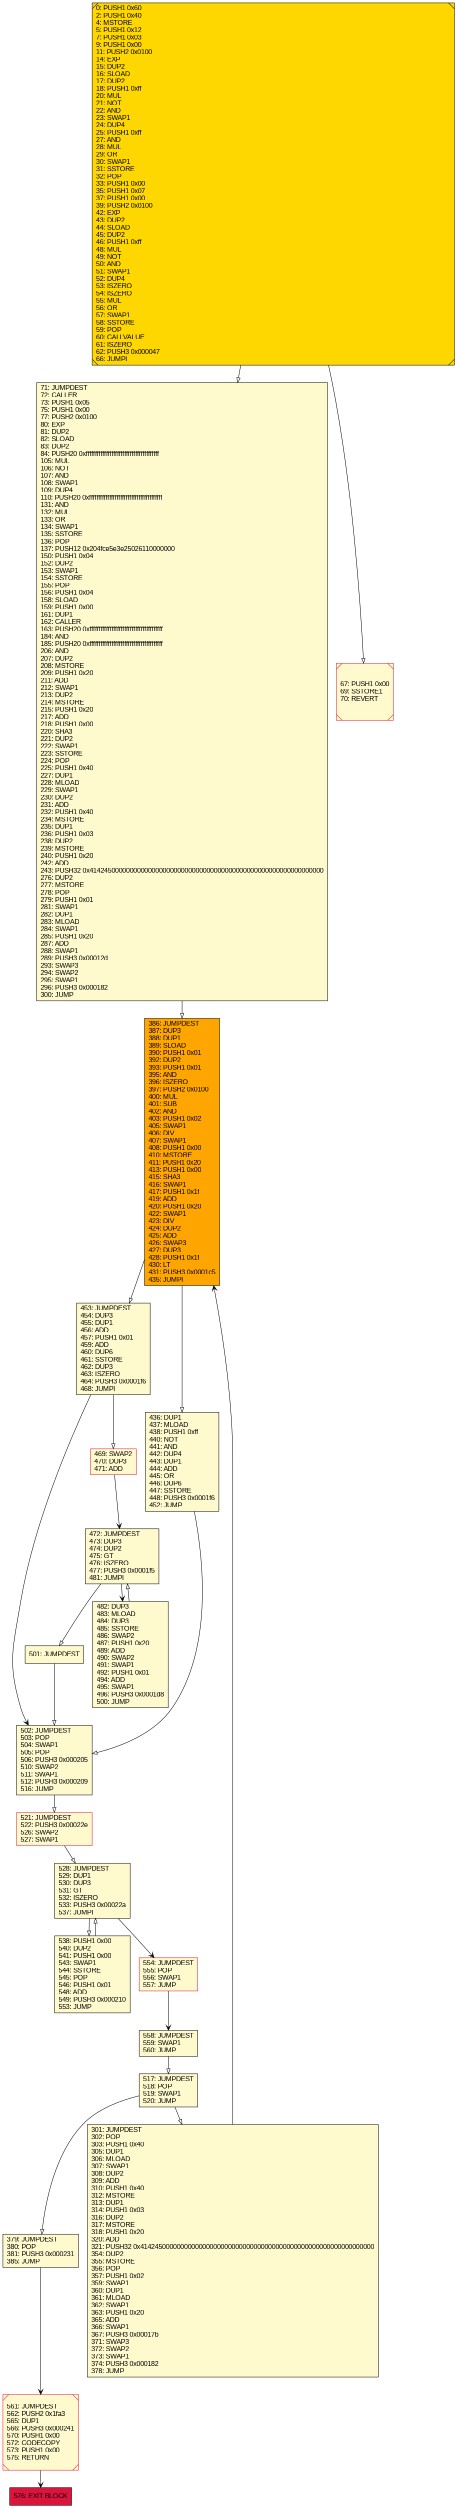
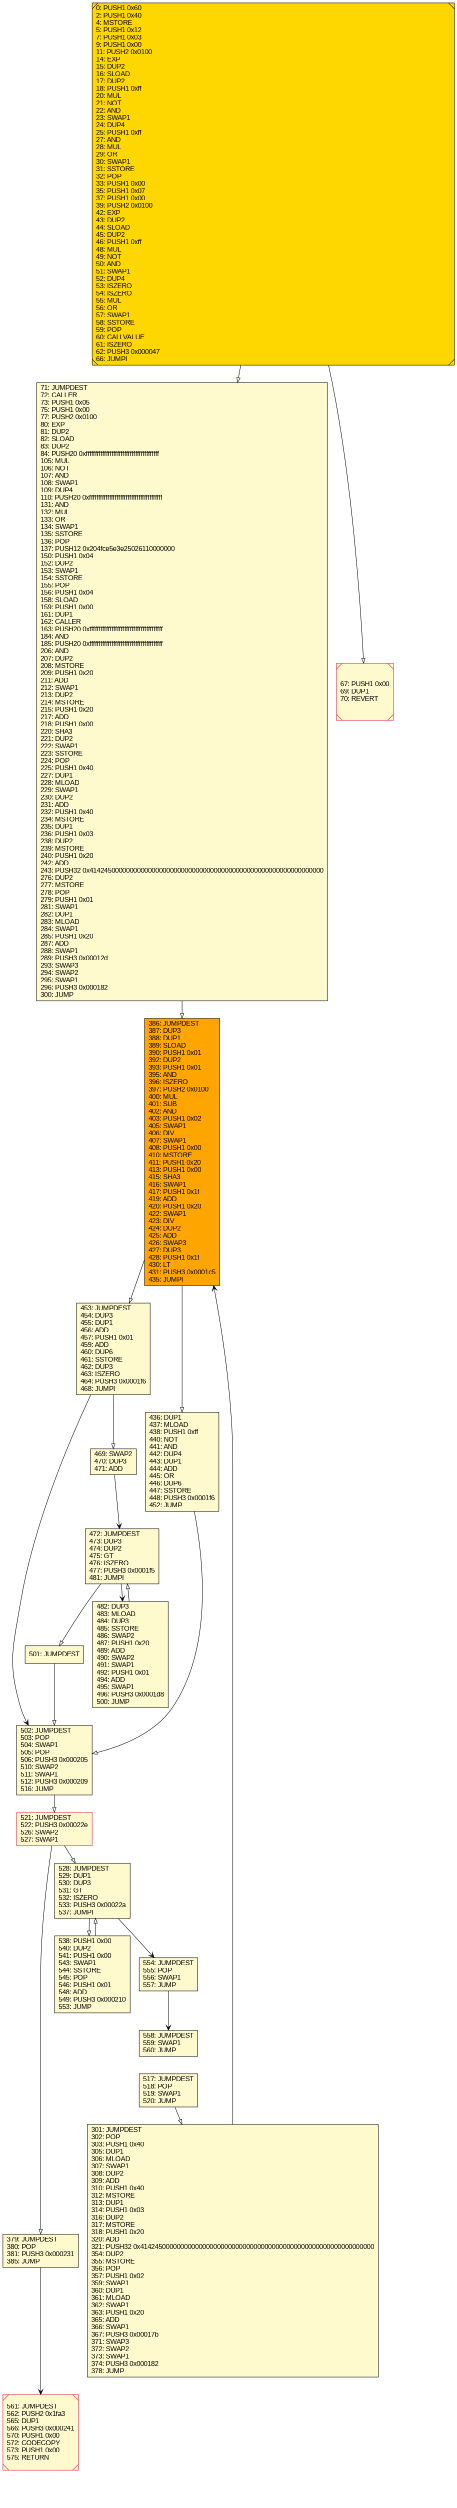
node "67: PUSH1 0x00 69: SSTORE1 70: REVERT": label "67: PUSH1 0x00 69: SSTORE1 70: REVERT" -> "67: PUSH1 0x00 69: DUP1 70: REVERT"
node "469: SWAP2 470: DUP3 471: ADD": color crimson -> black
node "554: JUMPDEST 555: POP 556: SWAP1 557: JUMP": color crimson -> black
edge "558: JUMPDEST 559: SWAP1 560: JUMP" -> "517: JUMPDEST 518: POP 519: SWAP1 520: JUMP": removed
edge "517: JUMPDEST 518: POP 519: SWAP1 520: JUMP" -> "379: JUMPDEST 380: POP 381: PUSH3 0x000231 385: JUMP": now "521: JUMPDEST 522: PUSH3 0x00022e 526: SWAP2 527: SWAP1" -> "379: JUMPDEST 380: POP 381: PUSH3 0x000231 385: JUMP"
node "576: EXIT BLOCK": removed
